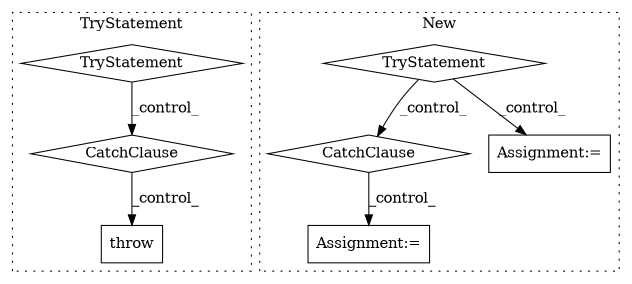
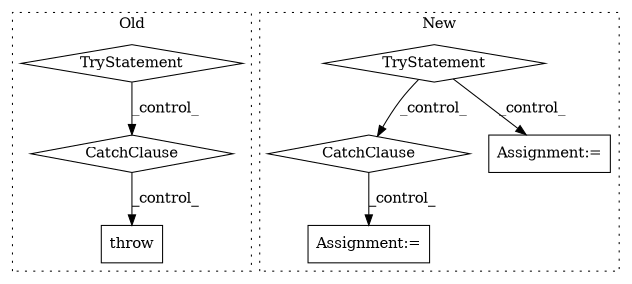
cluster "TryStatement": label "TryStatement" -> "Old"
